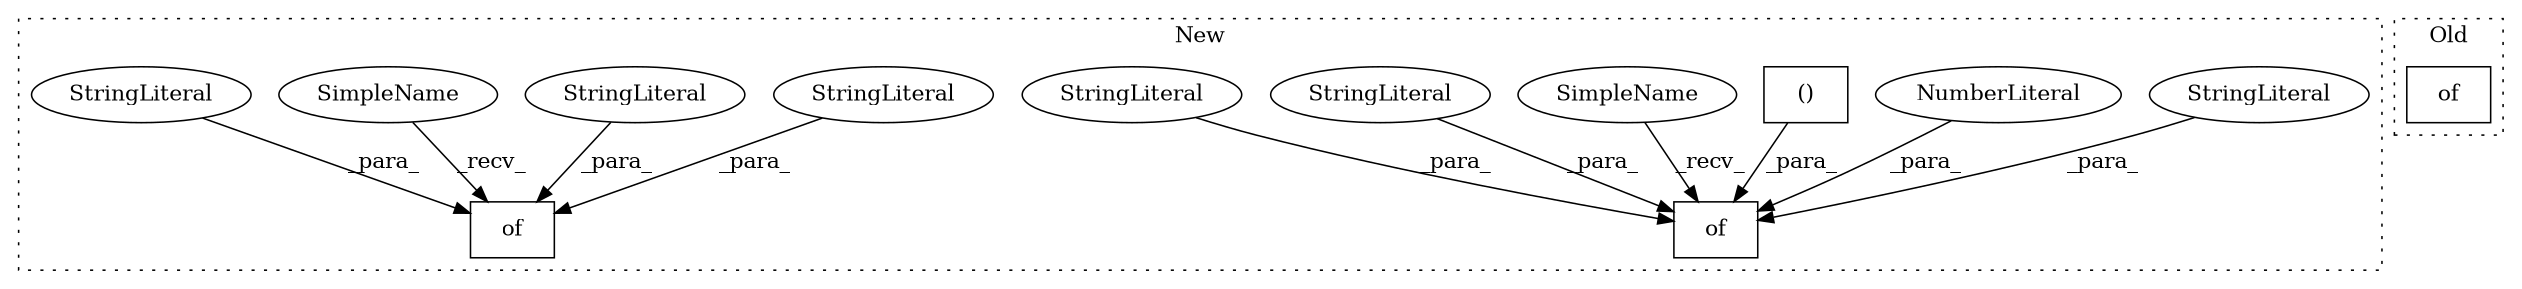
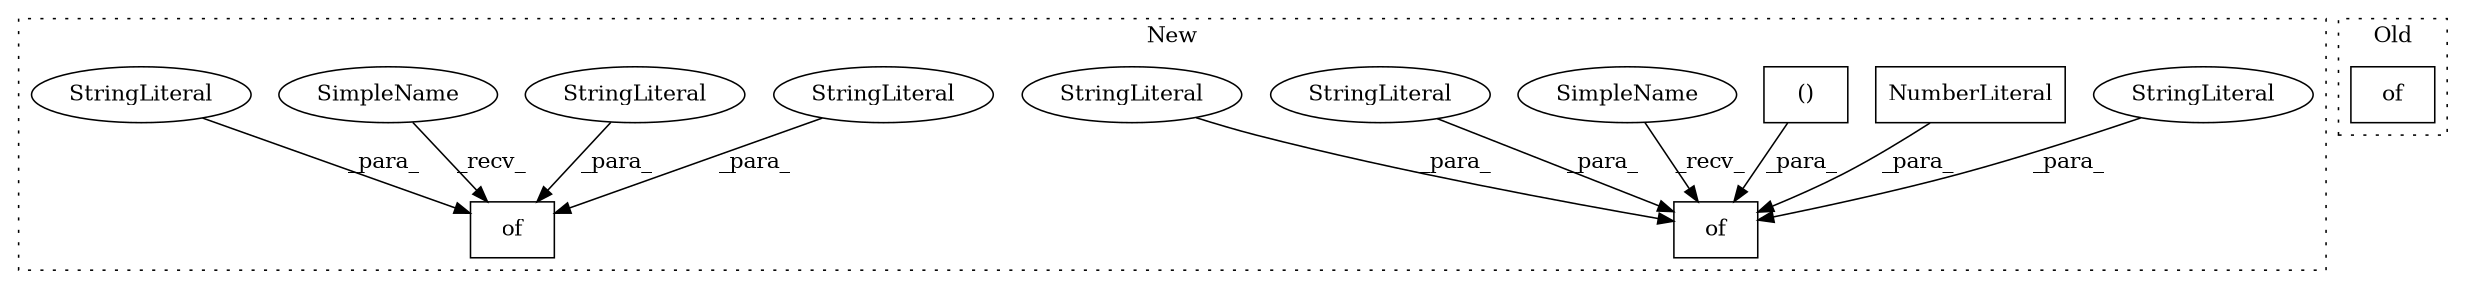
node "NumberLiteral": shape ellipse -> box
